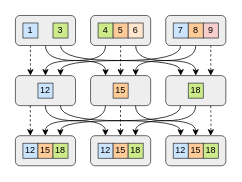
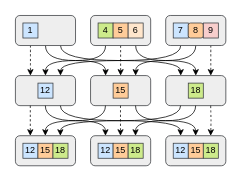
node "3": removed
node "8": shape rectangle -> rounded rectangle
